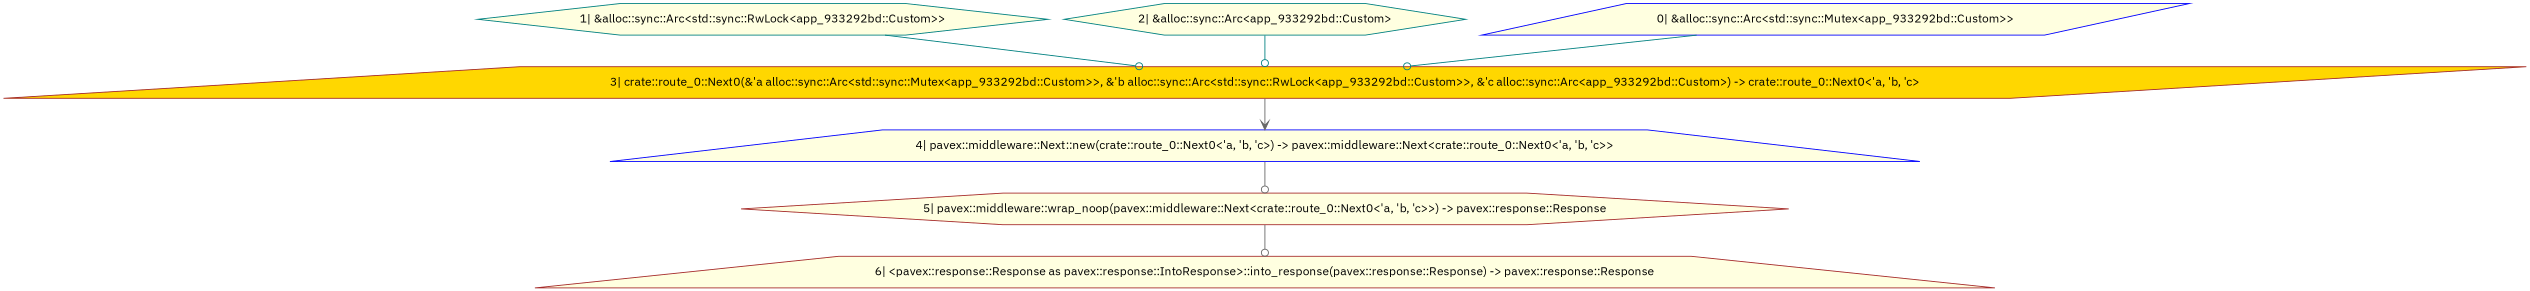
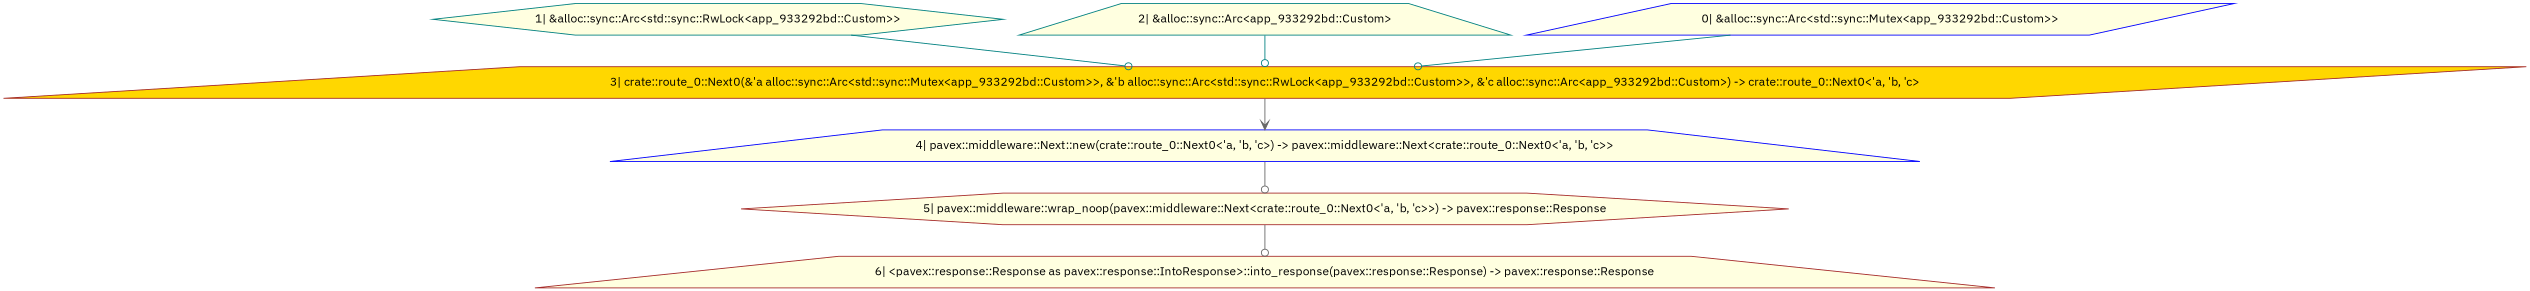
node "2| &alloc::sync::Arc<app_933292bd::Custom>": shape hexagon -> trapezium
